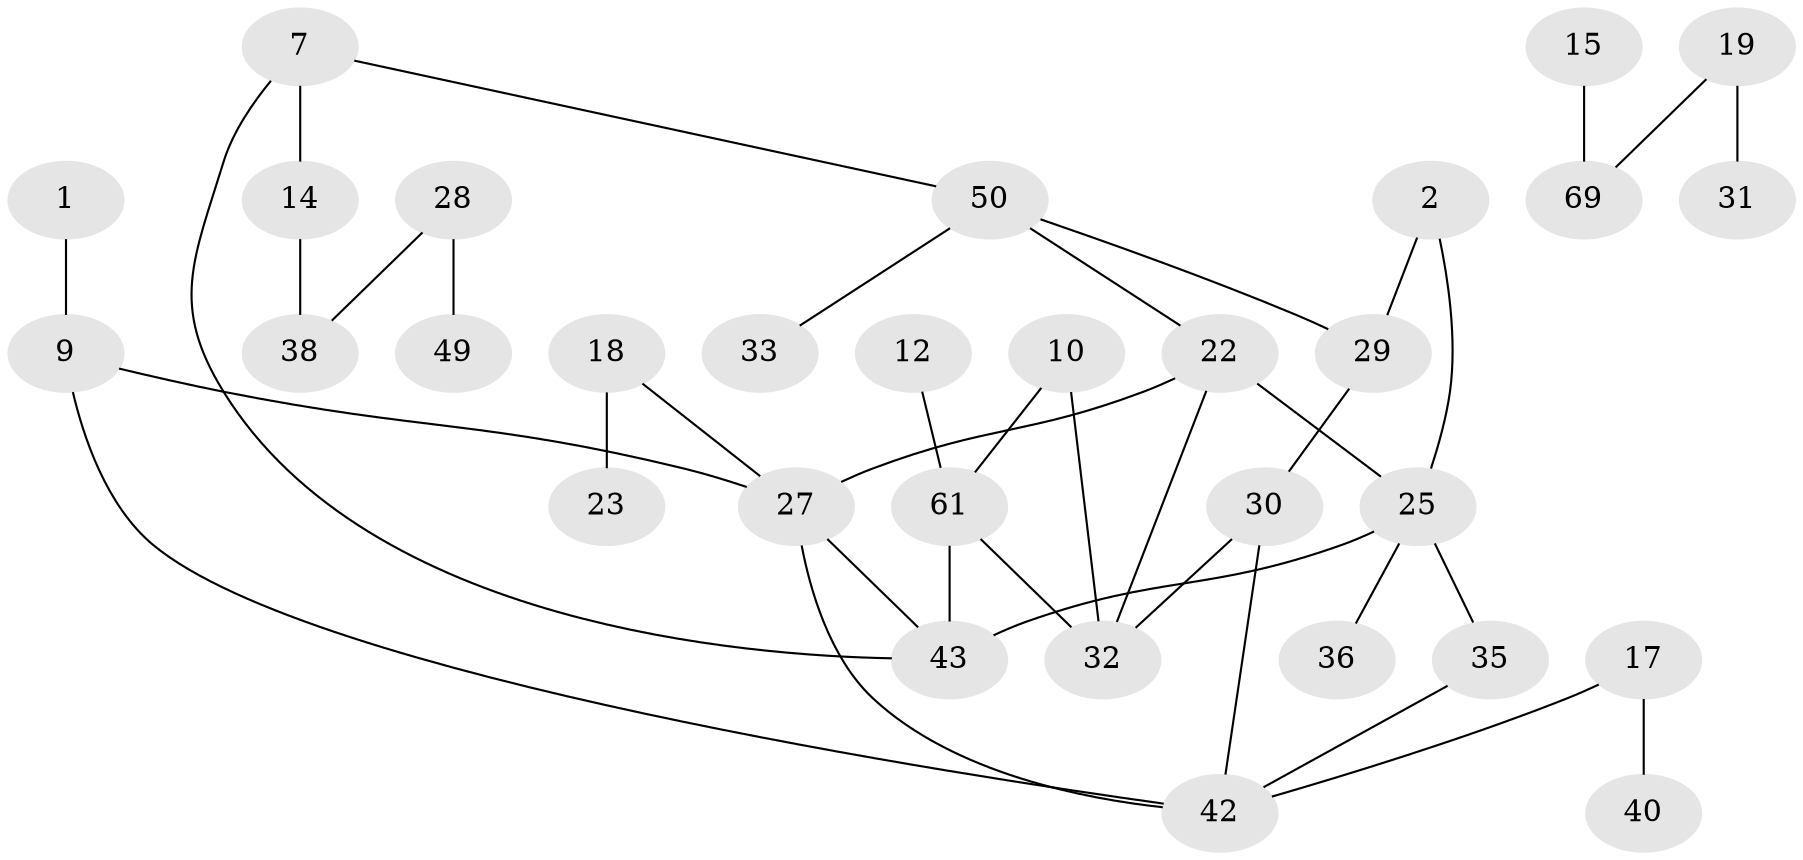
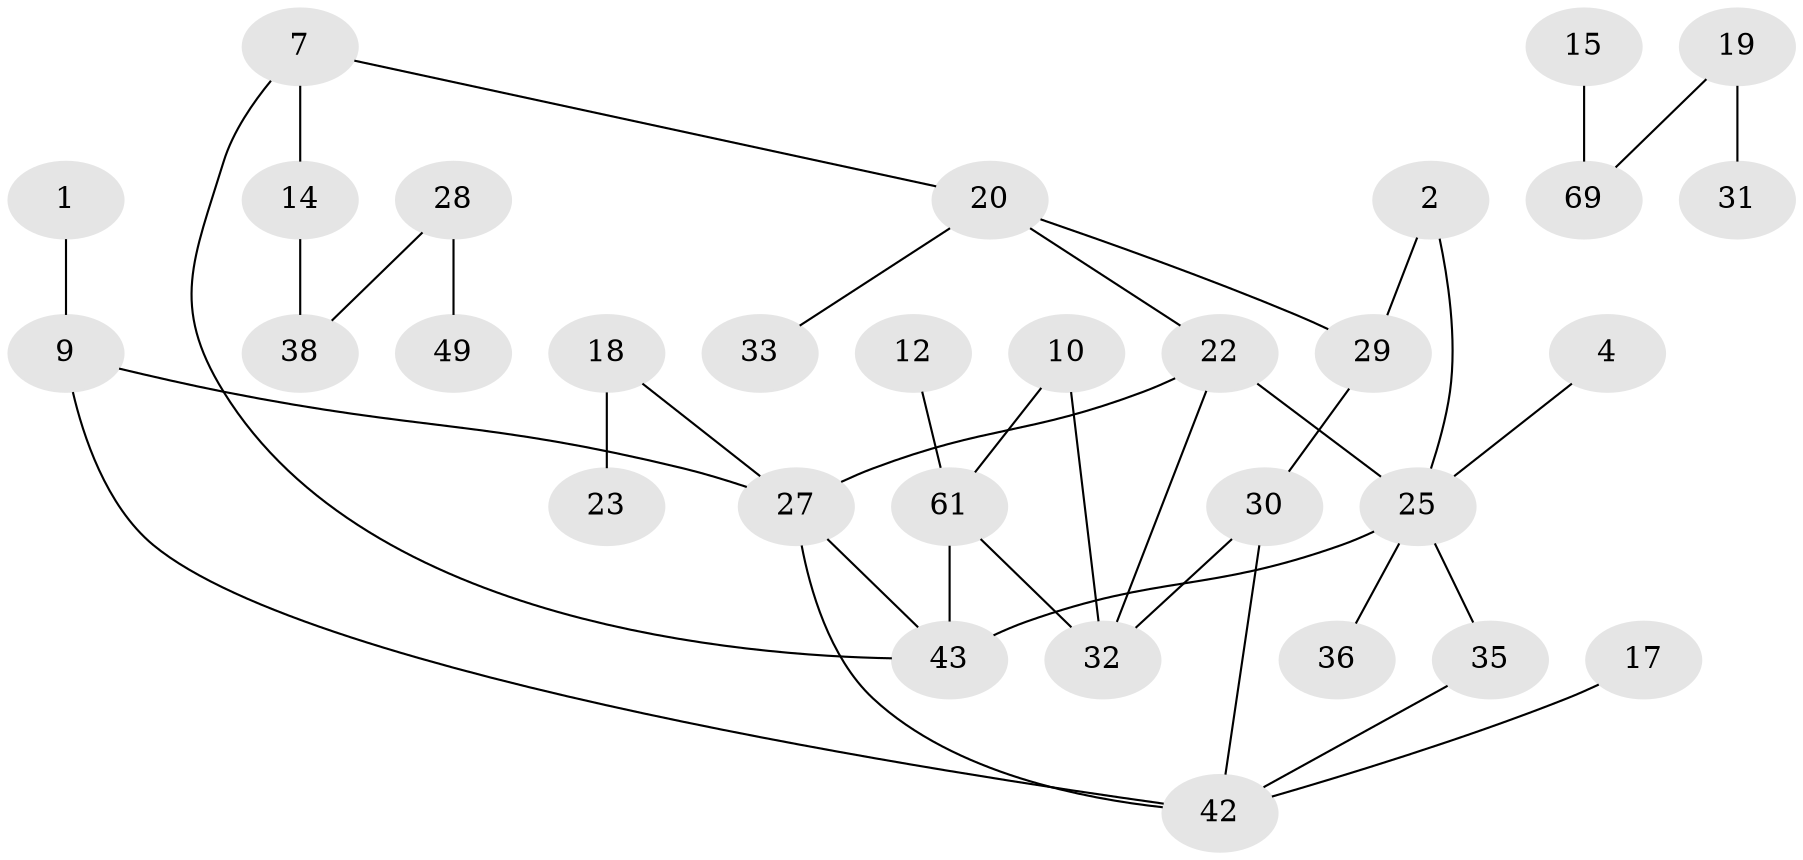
node "50": label "50" -> "20"
node "4": added
node "40": removed
